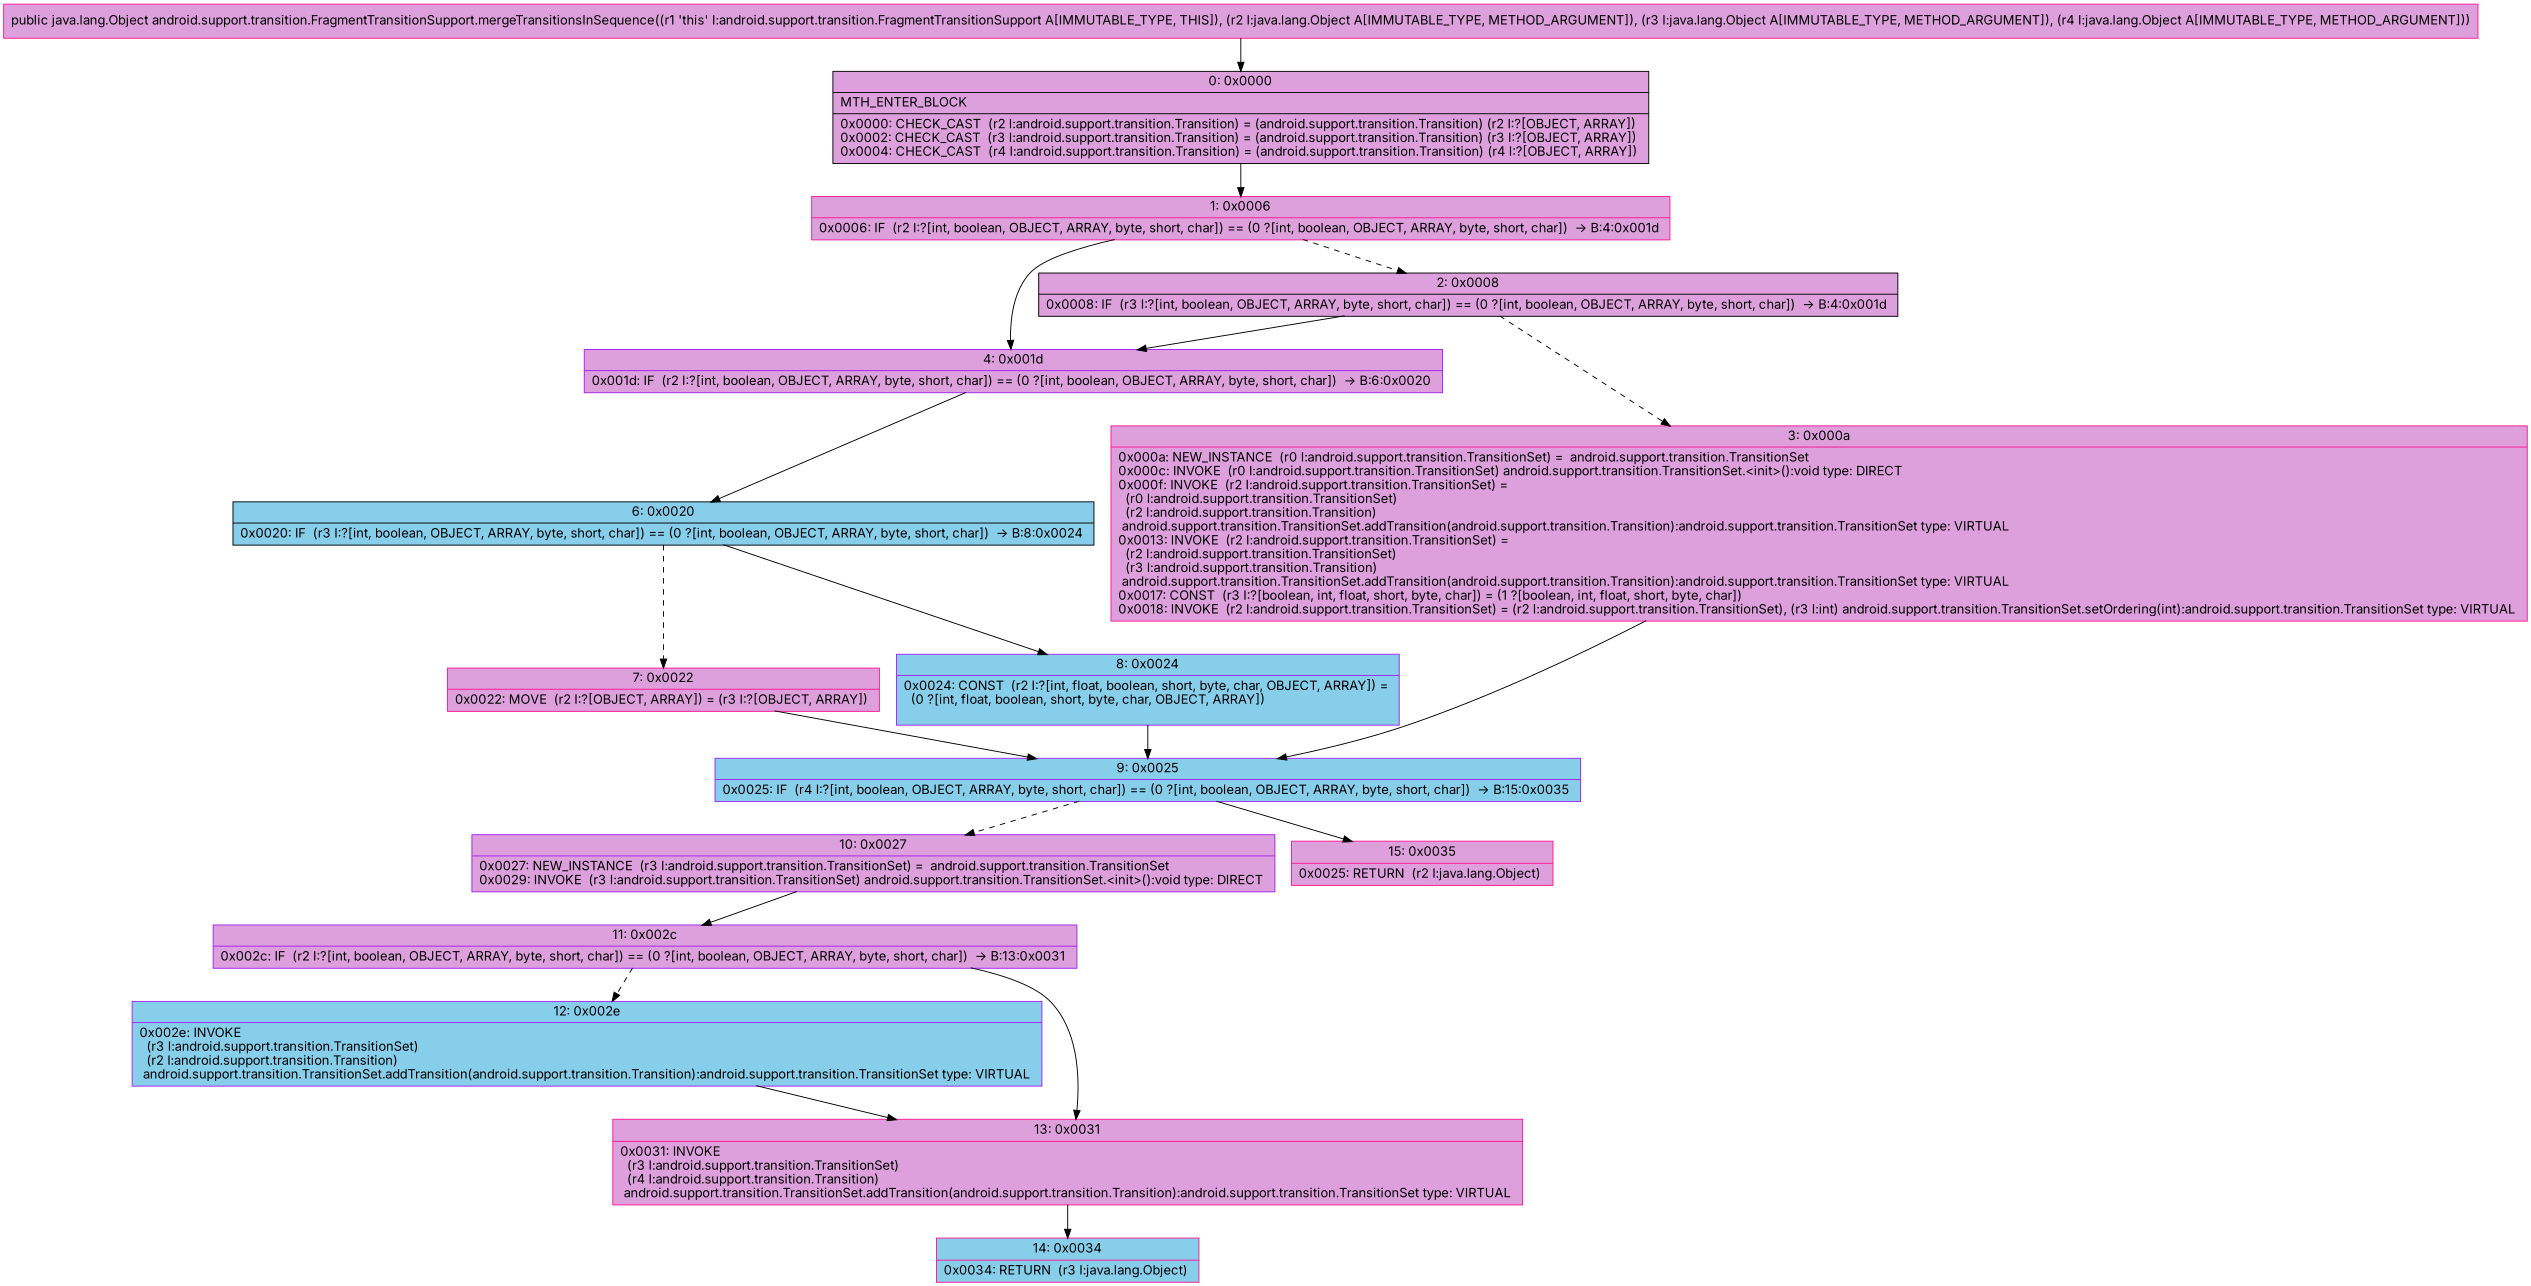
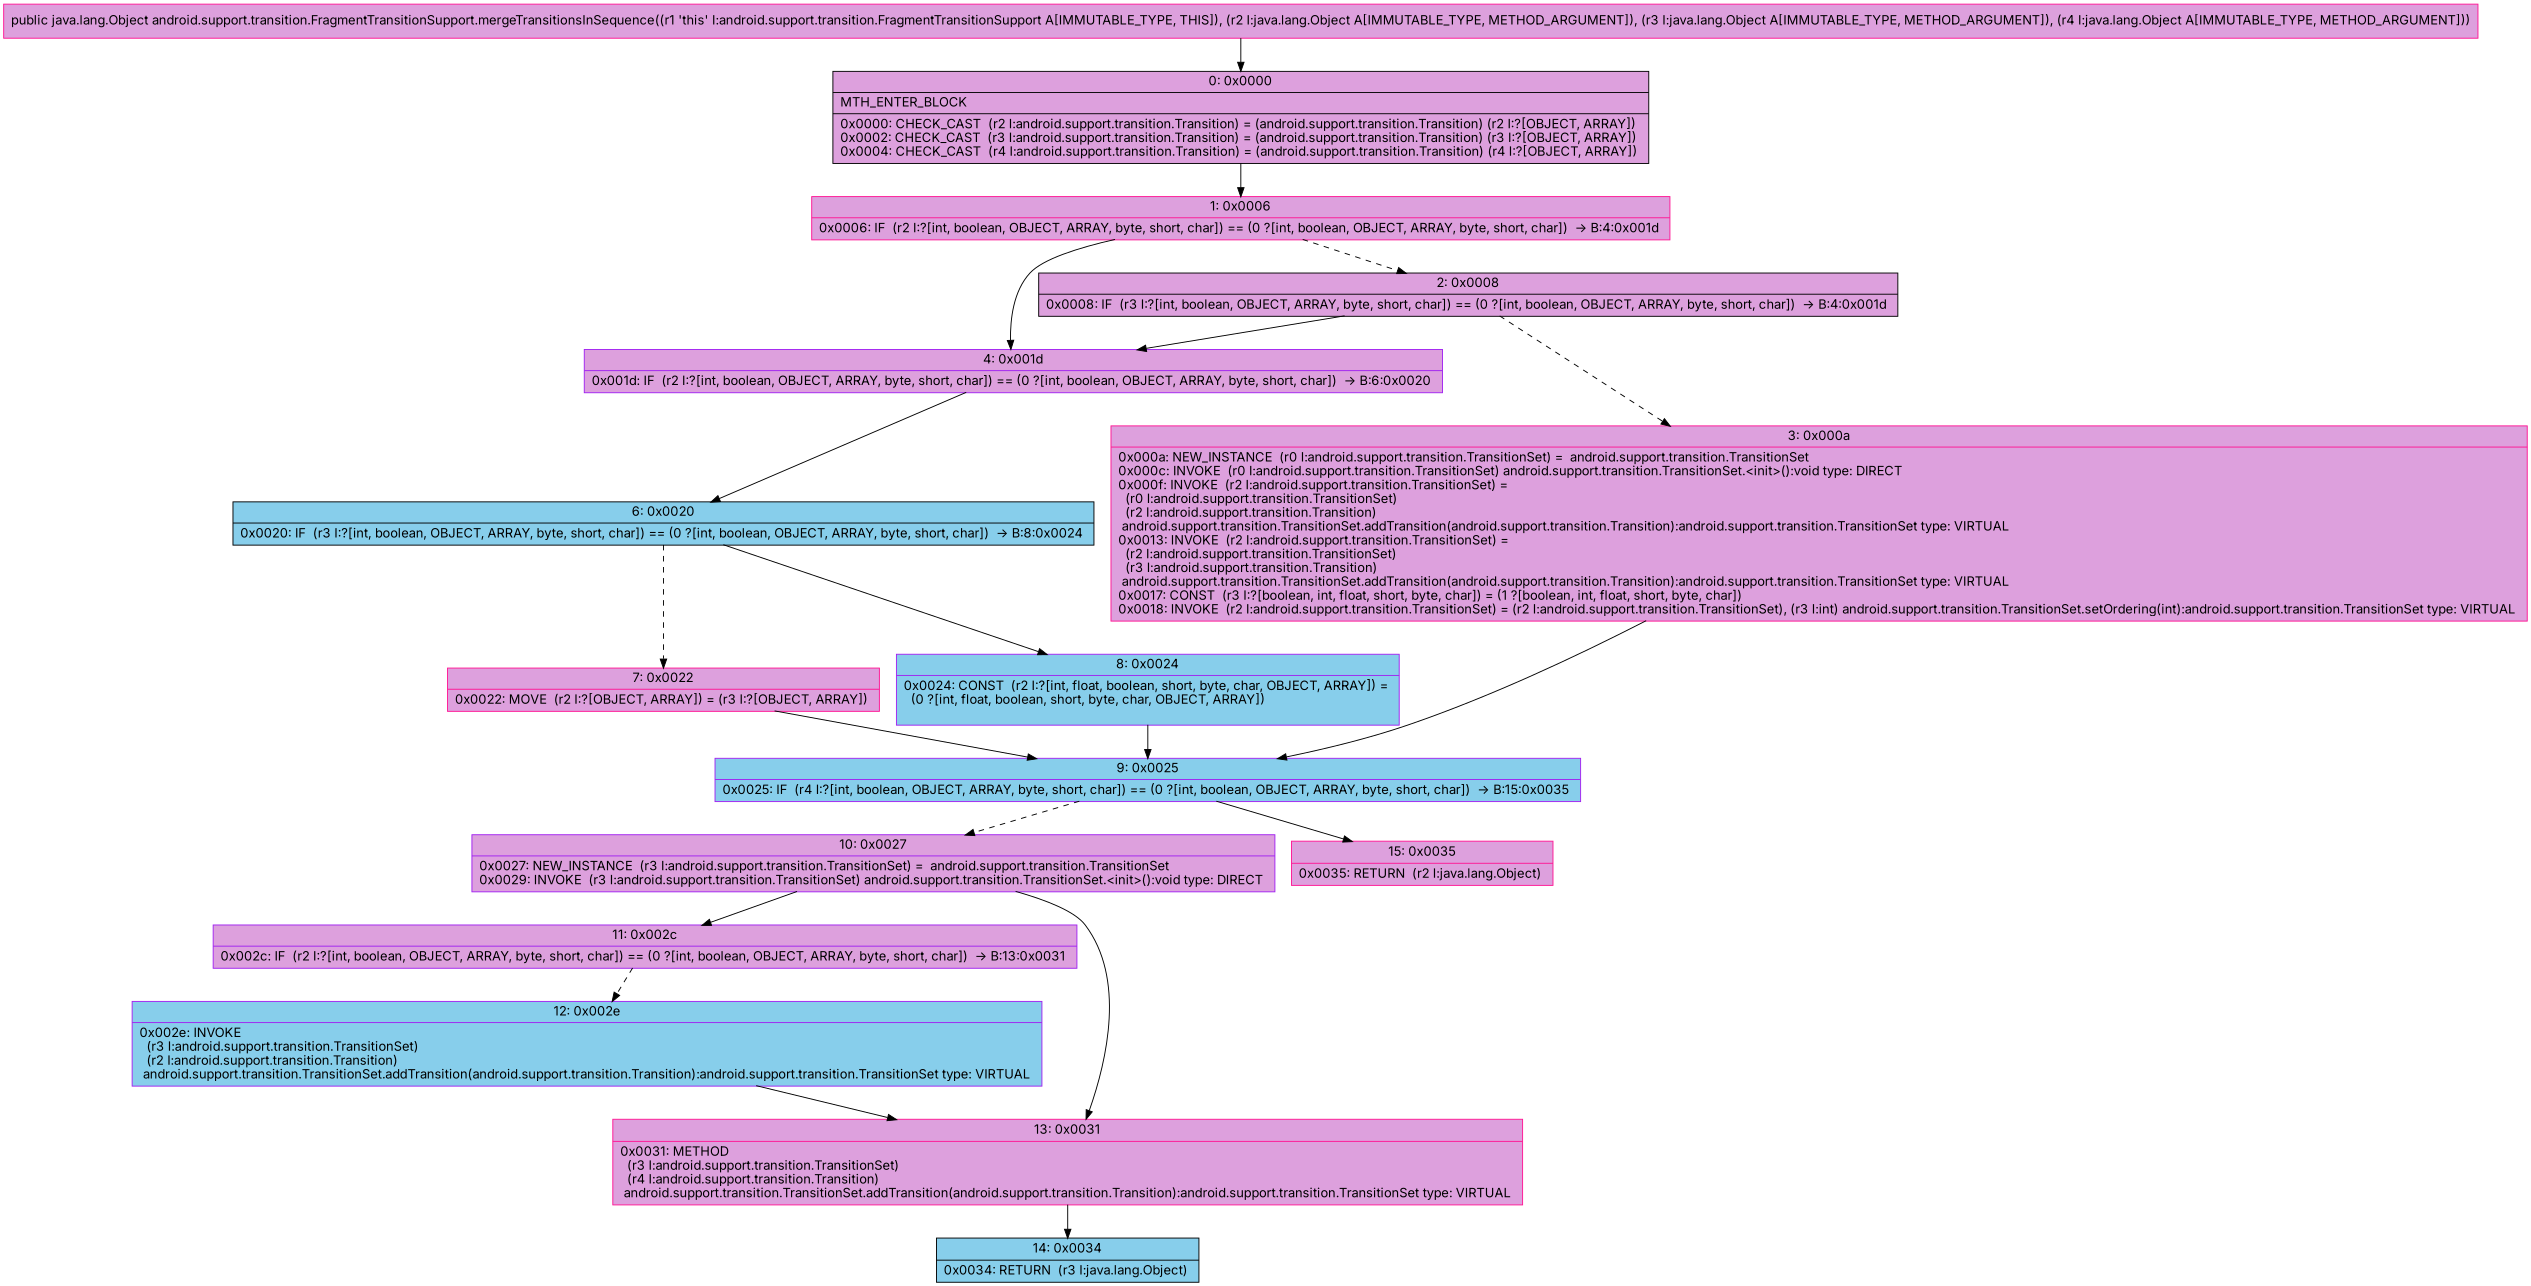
node "15: 0x0035": text "0x0025: RETURN  (r2 I:java.lang.Object)" -> "0x0035: RETURN  (r2 I:java.lang.Object)"
edge "11: 0x002c" -> "13: 0x0031": now "10: 0x0027" -> "13: 0x0031"
node "13: 0x0031": text "0x0031: INVOKE" -> "0x0031: METHOD"
node "14: 0x0034": color deeppink -> black
